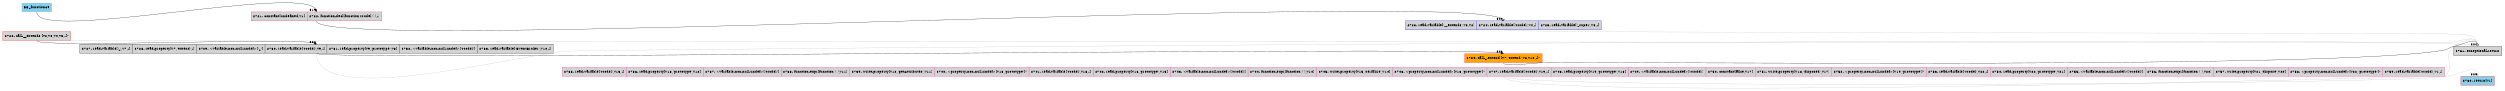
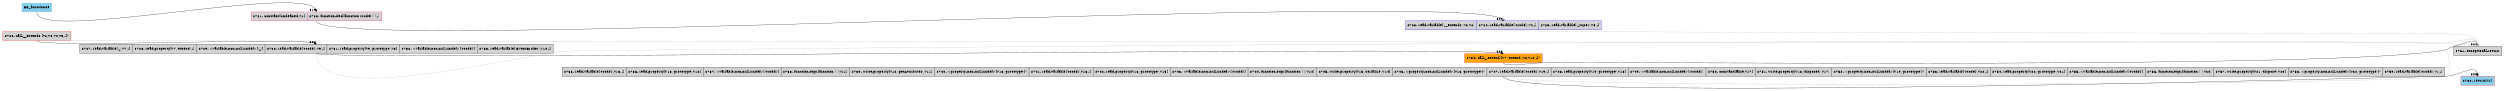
node "2735: read-variable['Model',v13,-]": color deeppink -> black
edge "2735: read-variable['Model',v13,-]" -> "2760: return[v1]": color gray -> black
